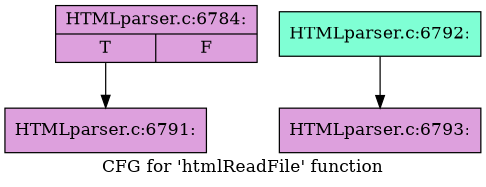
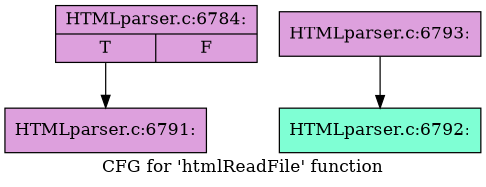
edge "HTMLparser.c:6792:" -> "HTMLparser.c:6793:": reversed
